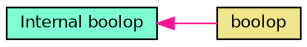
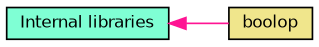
node "Internal boolop": label "Internal boolop" -> "Internal libraries"
